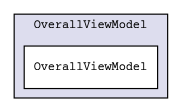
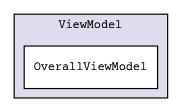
cluster "OverallViewModel": label "OverallViewModel" -> "ViewModel"
